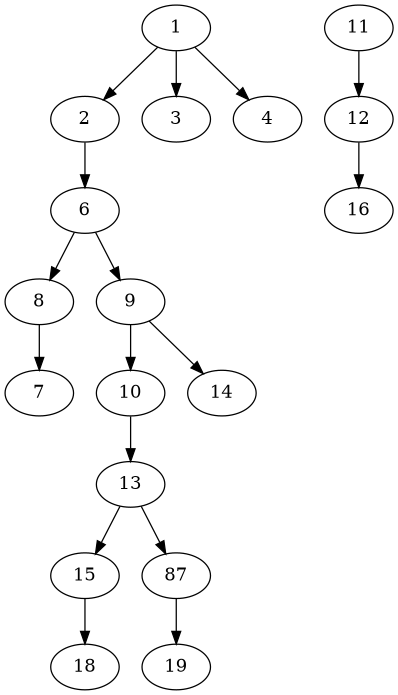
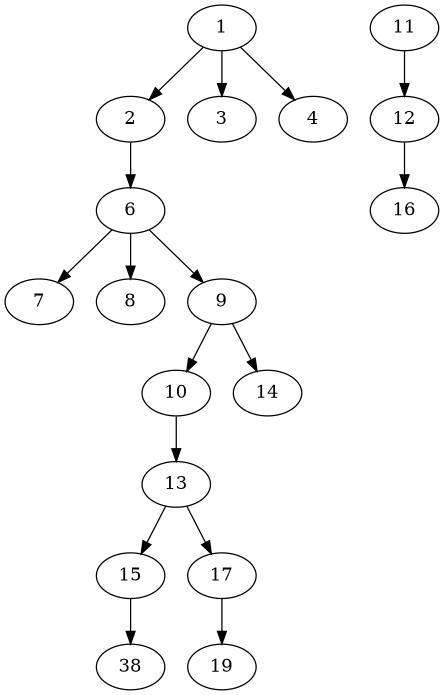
edge "8" -> "7": now "6" -> "7"
node "87": label "87" -> "17"
node "18": label "18" -> "38"
